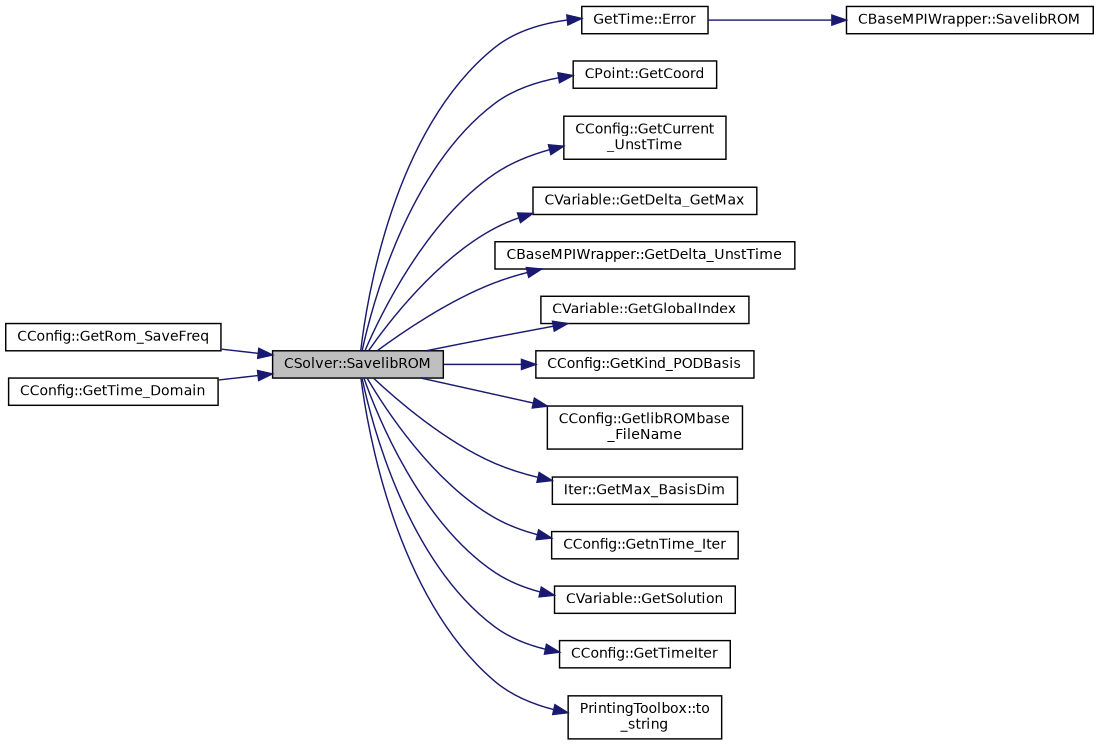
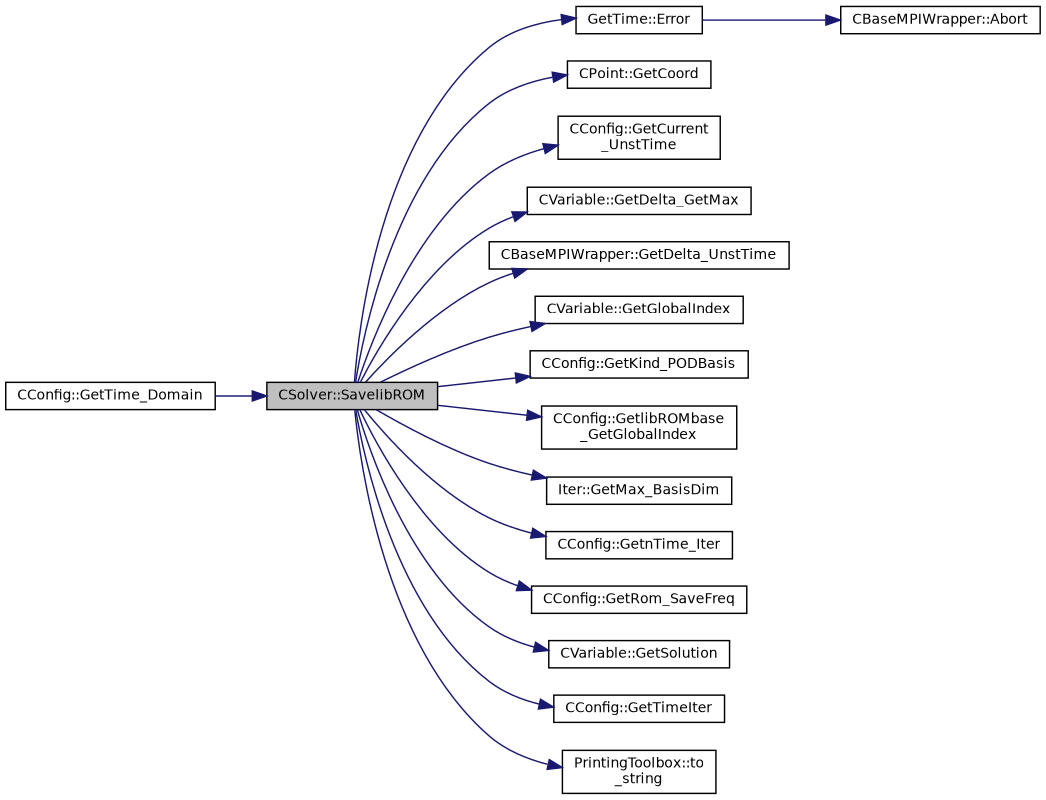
node "CBaseMPIWrapper::SavelibROM": label "CBaseMPIWrapper::SavelibROM" -> "CBaseMPIWrapper::Abort"
edge "CConfig::GetRom_SaveFreq" -> "CSolver::SavelibROM": reversed
node "CConfig::GetlibROMbase _FileName": label "CConfig::GetlibROMbase _FileName" -> "CConfig::GetlibROMbase _GetGlobalIndex"
